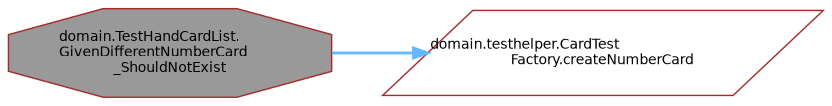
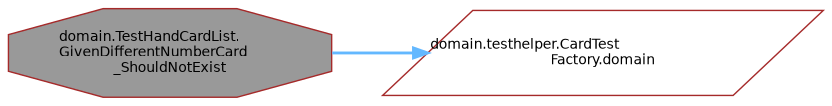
node "domain.testhelper.CardTest Factory.createNumberCard": label "domain.testhelper.CardTest Factory.createNumberCard" -> "domain.testhelper.CardTest Factory.domain"
